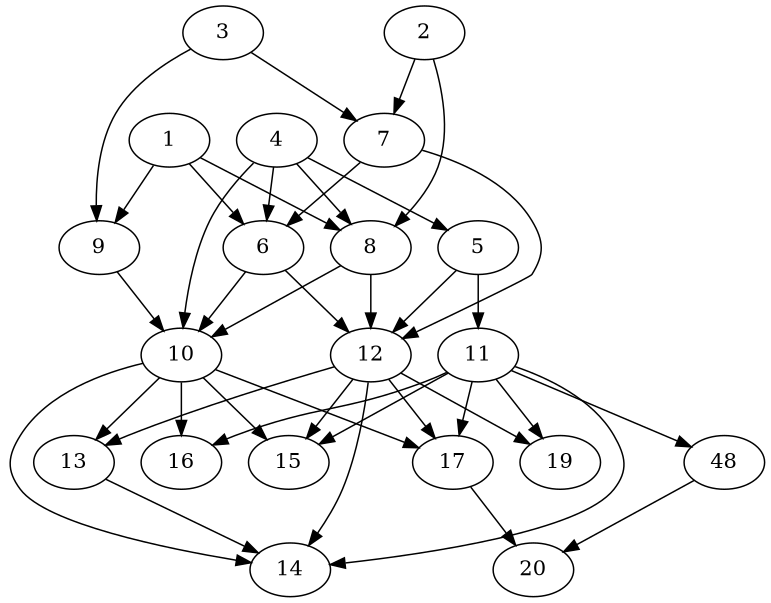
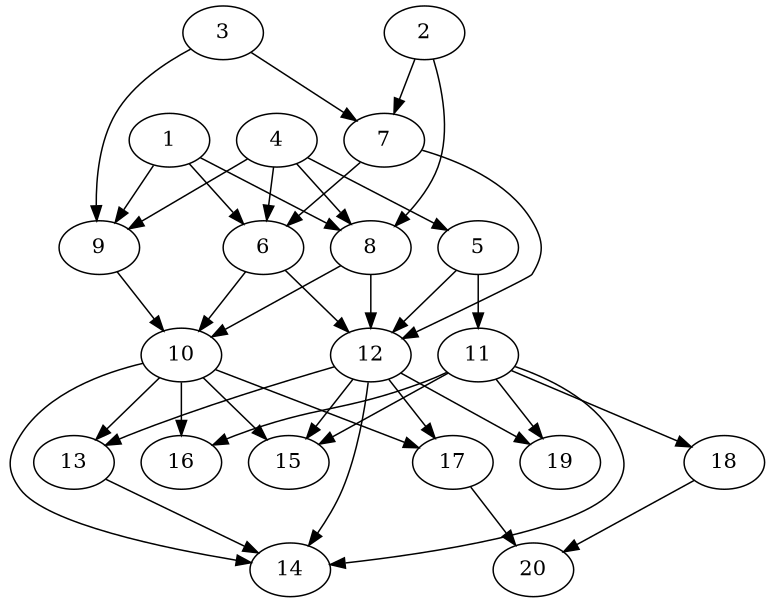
edge "4" -> "10": now "4" -> "9"
edge "11" -> "17": removed
node "48": label "48" -> "18"
